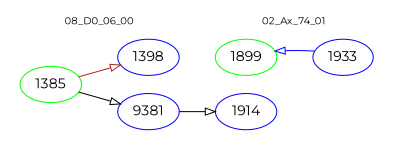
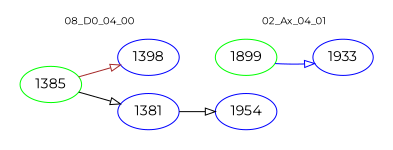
cluster "08_D0_06_00": label "08_D0_06_00" -> "08_D0_04_00"
cluster "02_Ax_74_01": label "02_Ax_74_01" -> "02_Ax_04_01"
edge "1933" -> "1899": reversed
node "9381": label "9381" -> "1381"
node "1914": label "1914" -> "1954"
